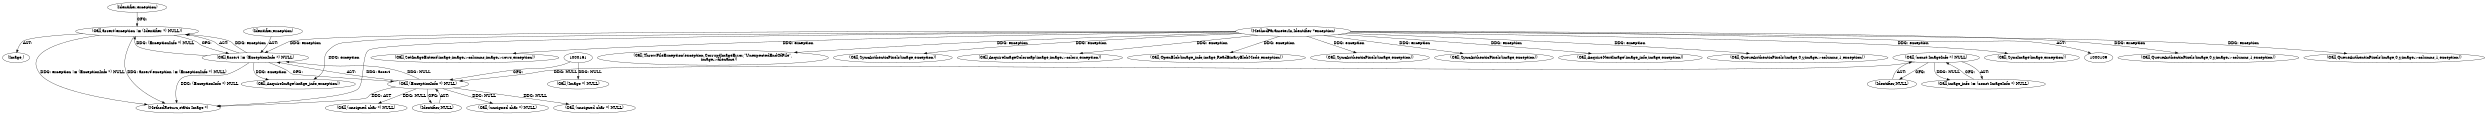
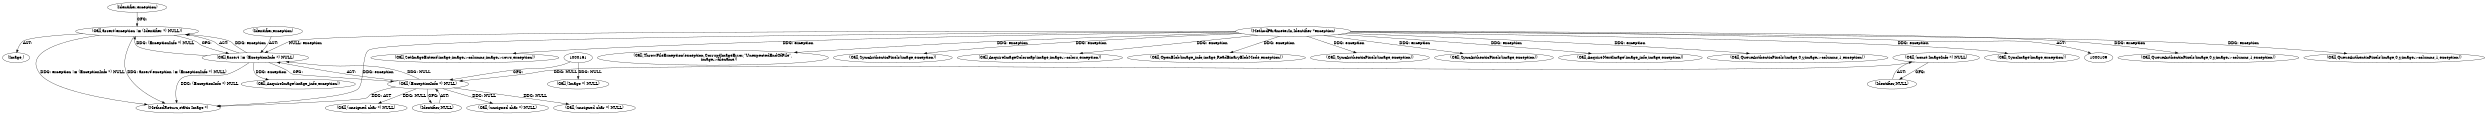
edge "(MethodParameterIn,Identifier *exception)" -> "(Call,AcquireImage(image_info,exception))": removed, label "DDG: exception"
edge "(MethodParameterIn,Identifier *exception)" -> "(Call,assert != (ExceptionInfo *) NULL)": label "DDG: exception" -> "NULL: exception"
edge "(MethodParameterIn,Identifier *exception)" -> "(MethodReturn,static Image *)": label "DDG: assert" -> "DDG: exception"
node "(Call,image_info != (const ImageInfo *) NULL)": removed
